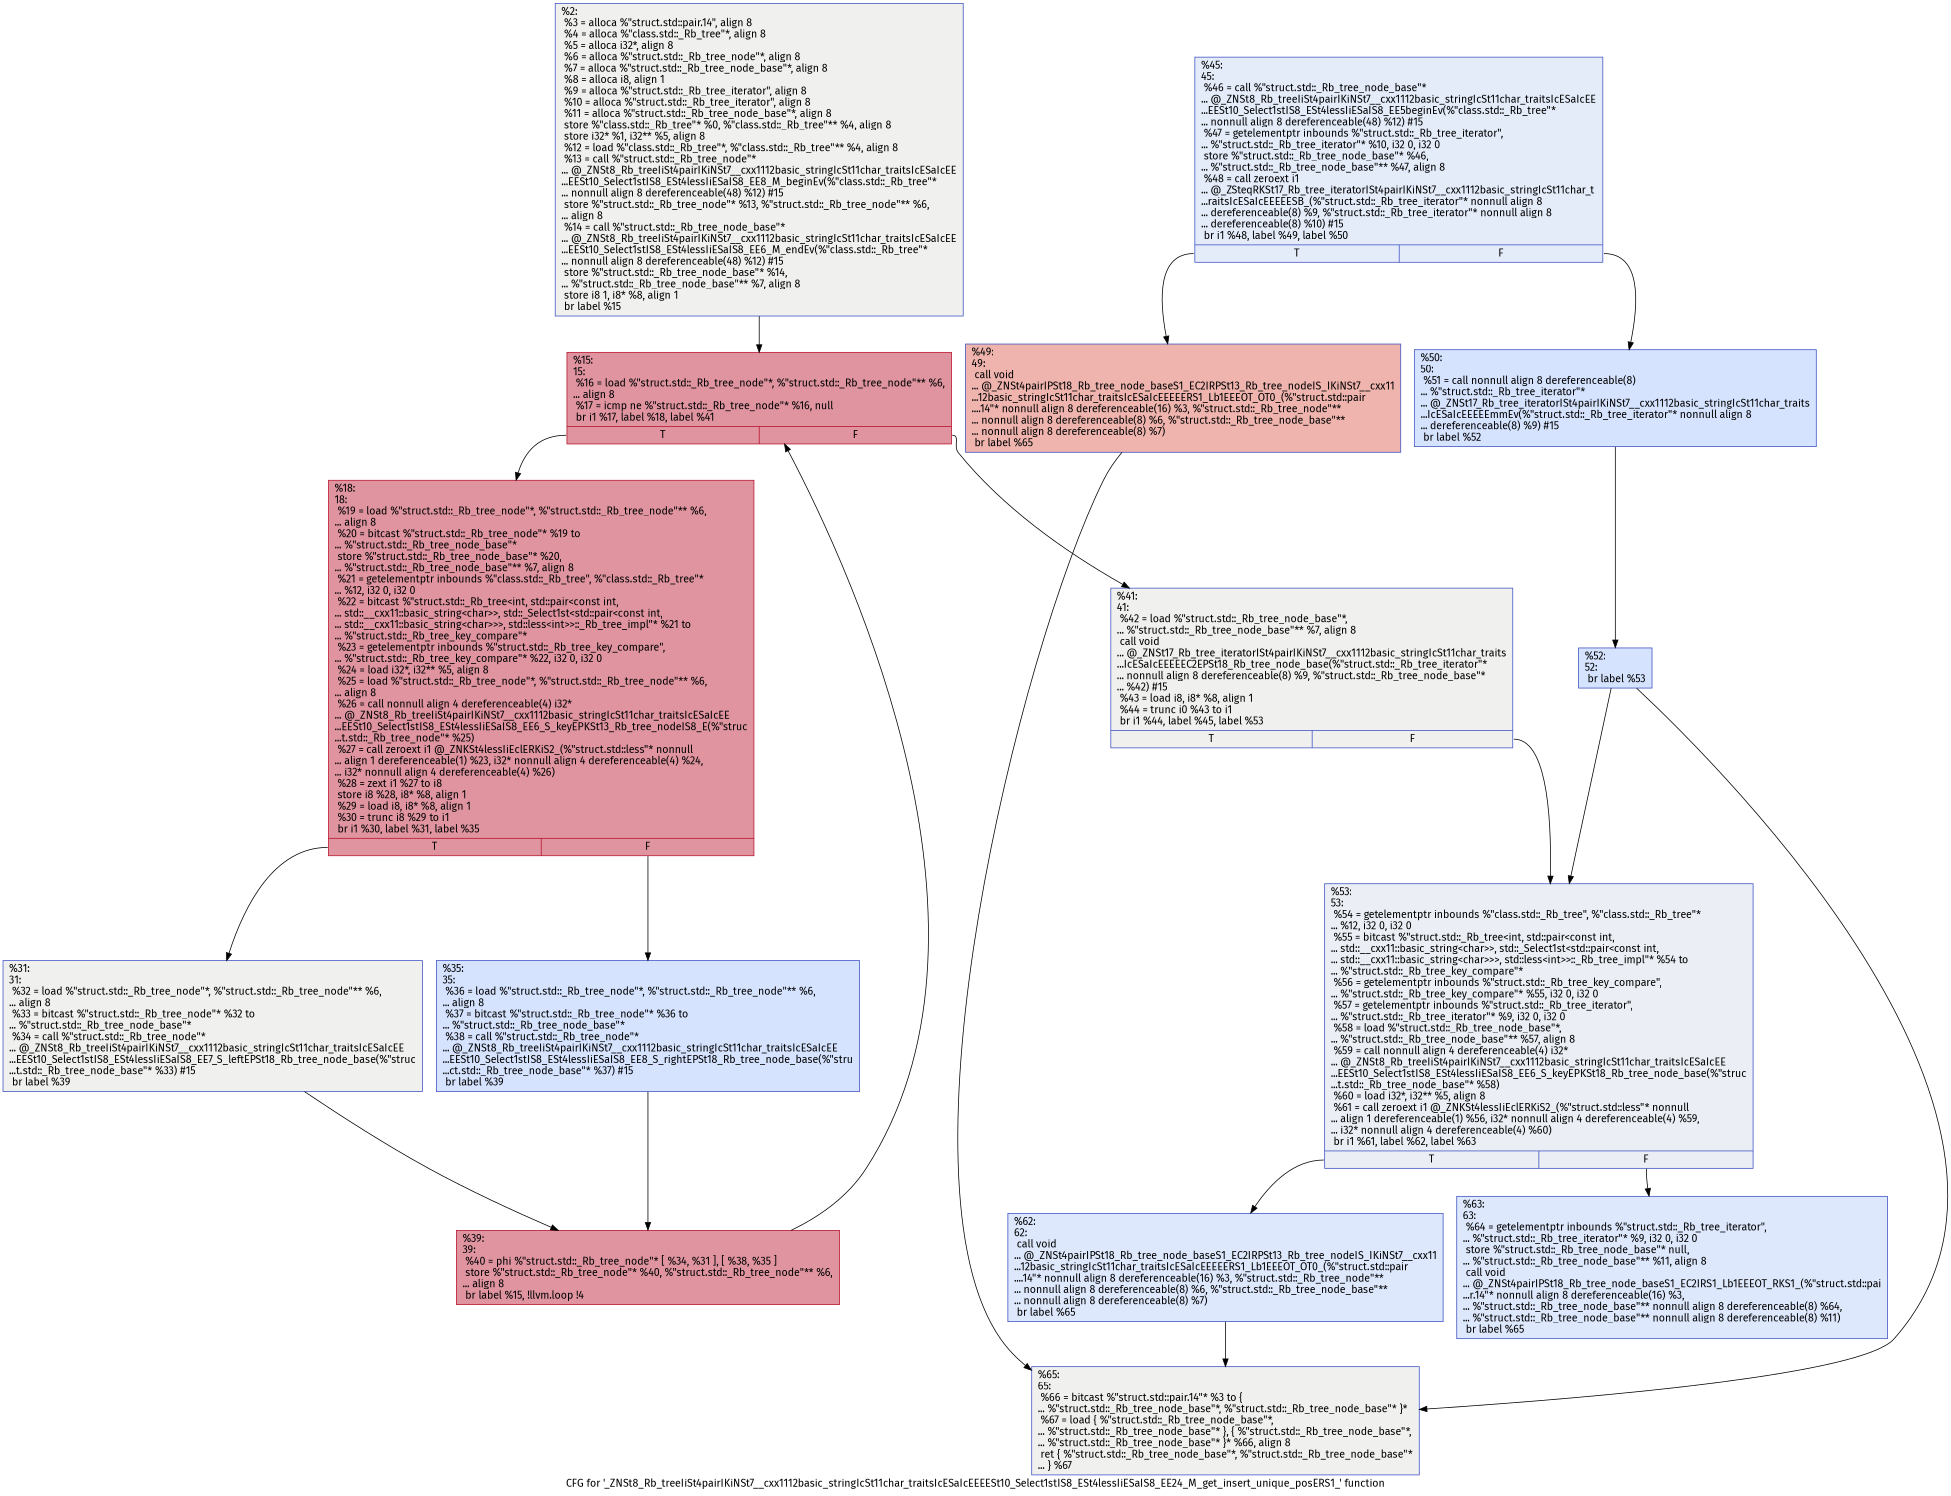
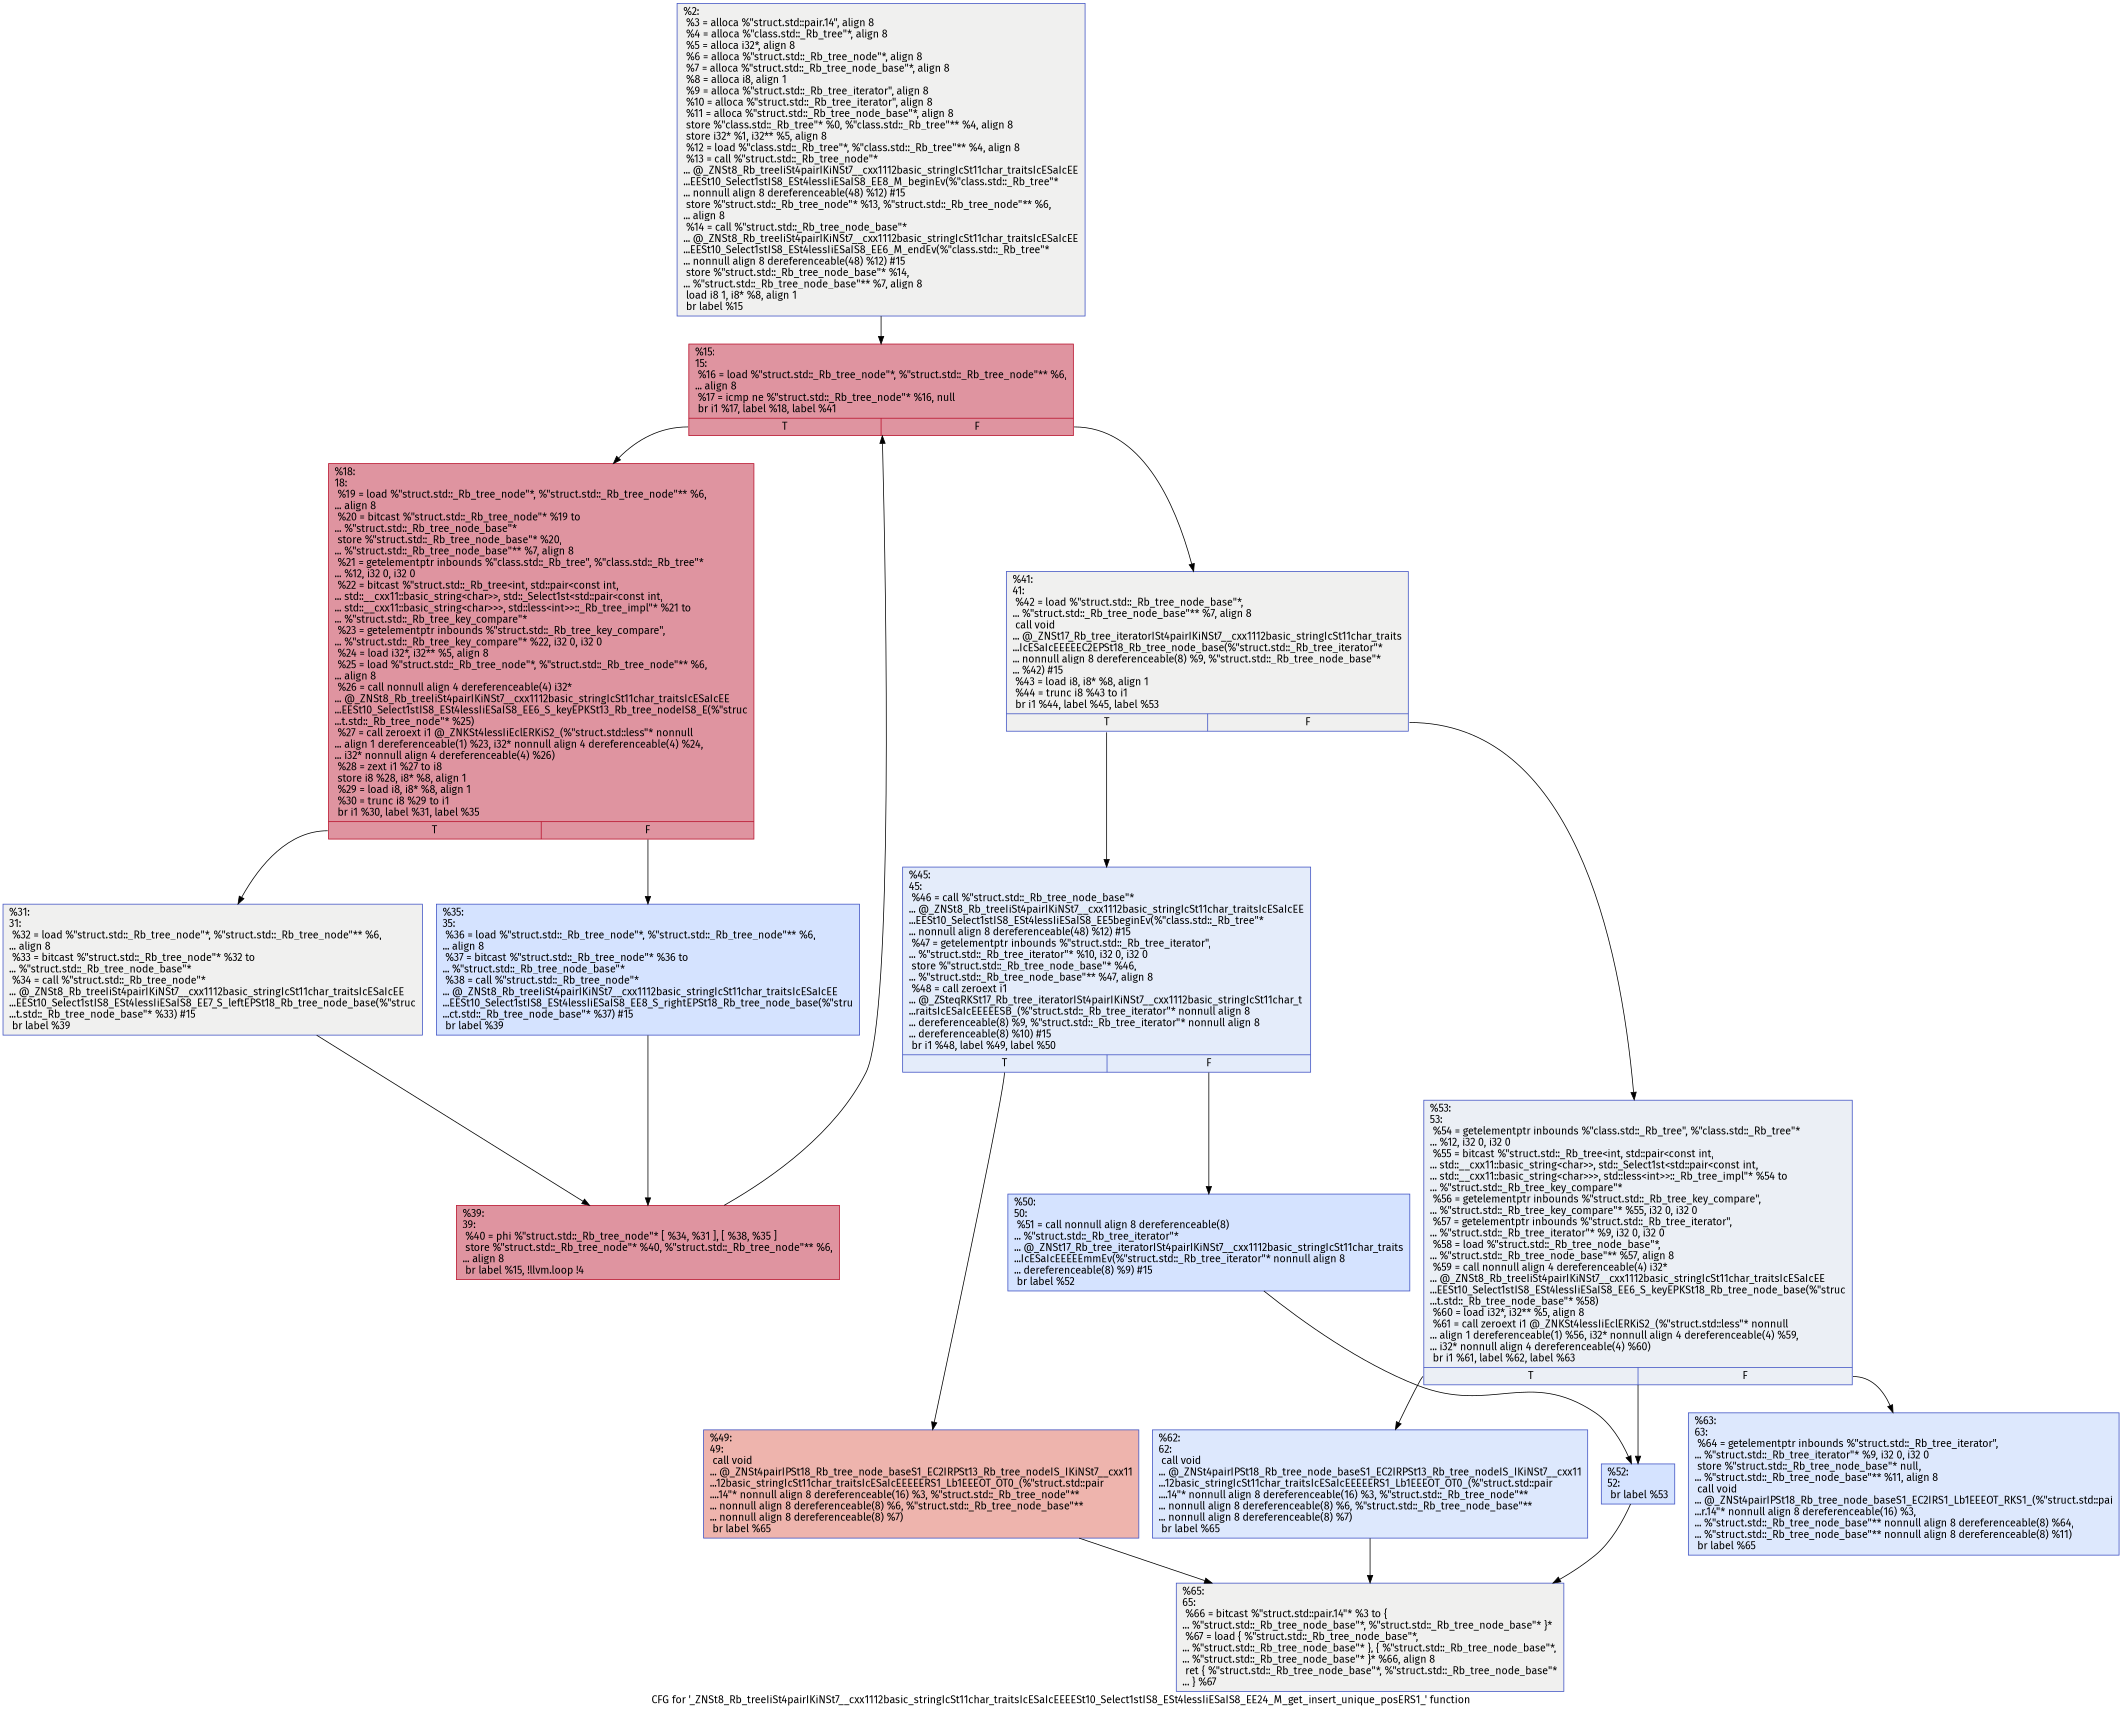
node "%2:": text "store i8 1, i8* %8, align 1" -> "load i8 1, i8* %8, align 1"
node "%41:": text "%44 = trunc i0 %43 to i1" -> "%44 = trunc i8 %43 to i1"
edge "%52:" -> "%53:": reversed
edge "%41:" -> "%45:": added
